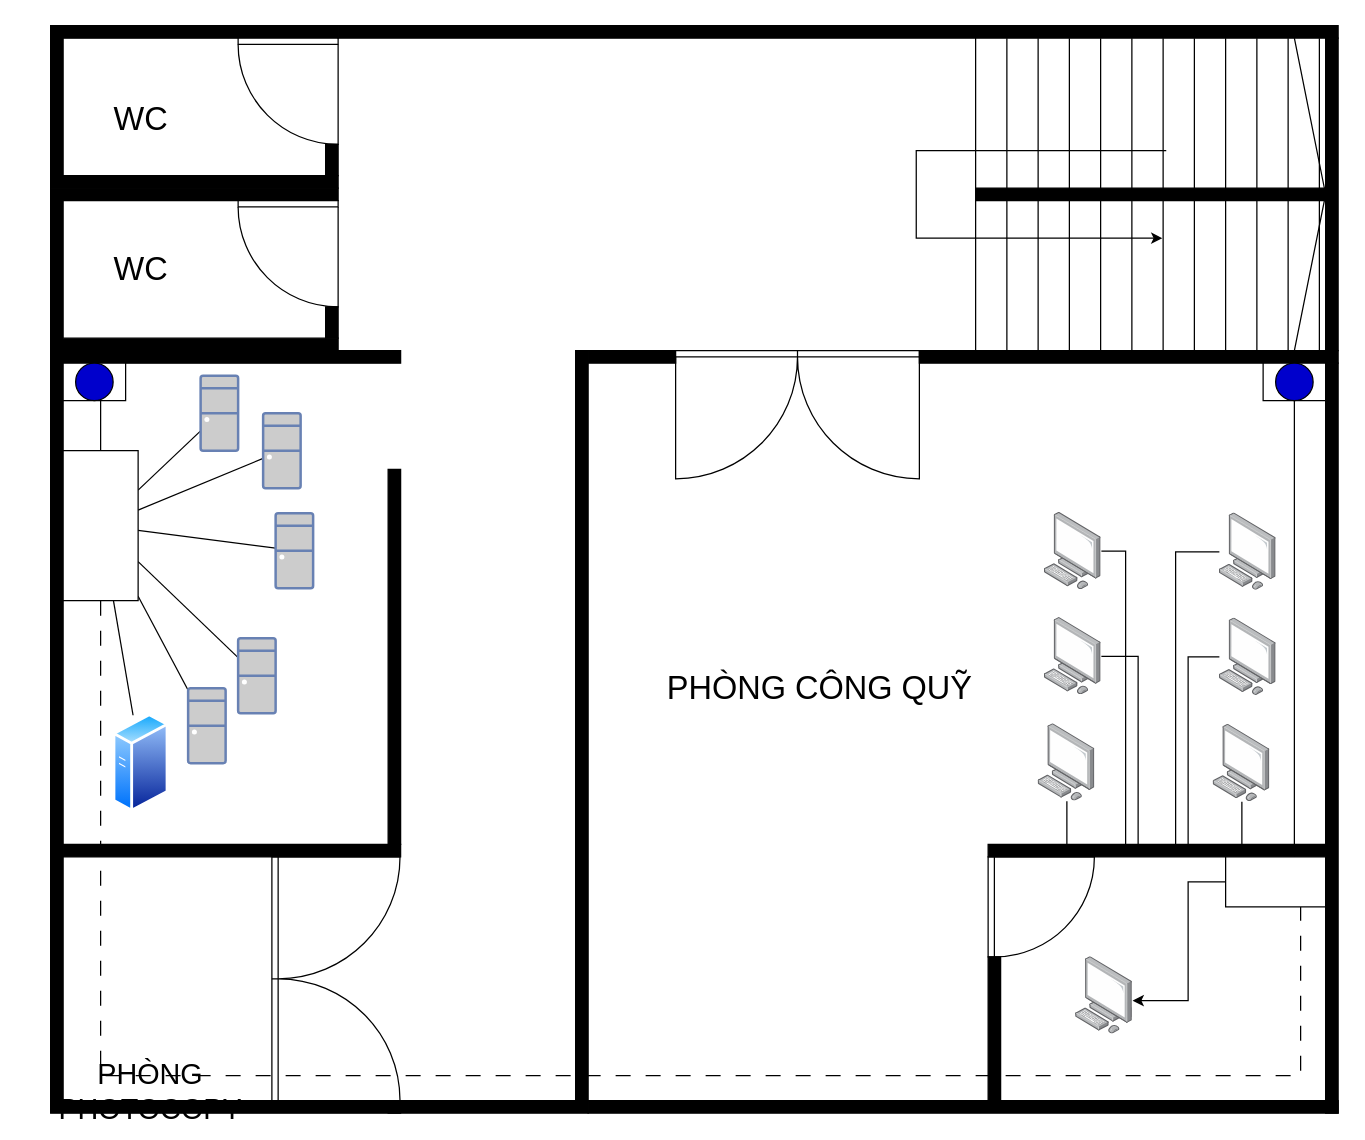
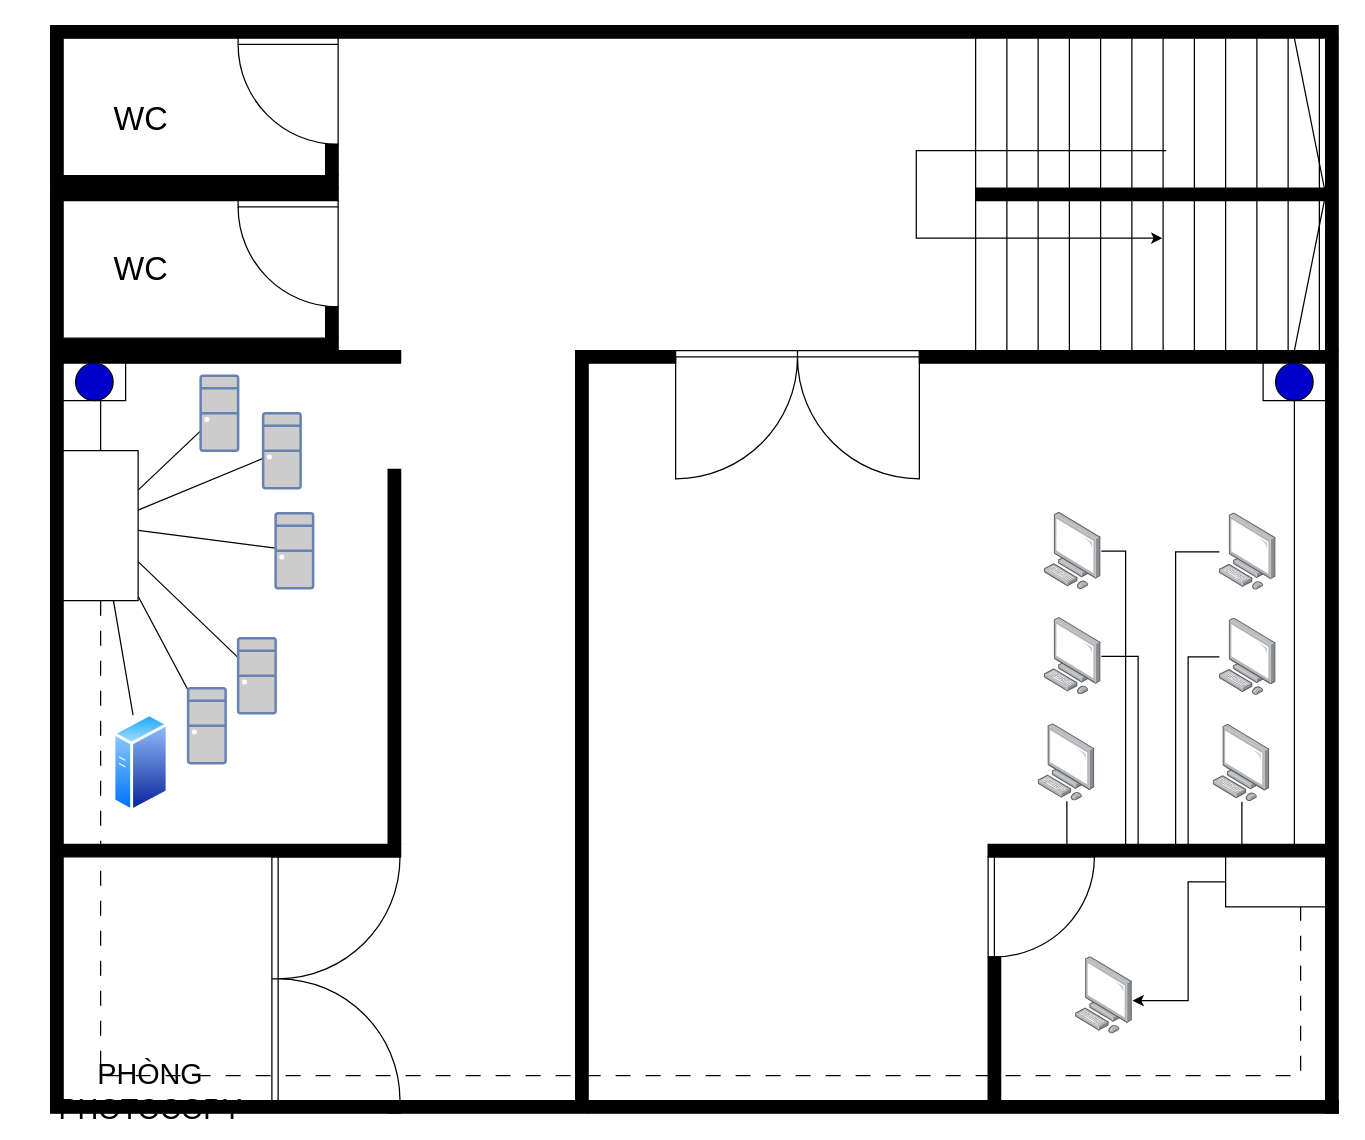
node "PHÒNG CÔNG QUỸ": removed
